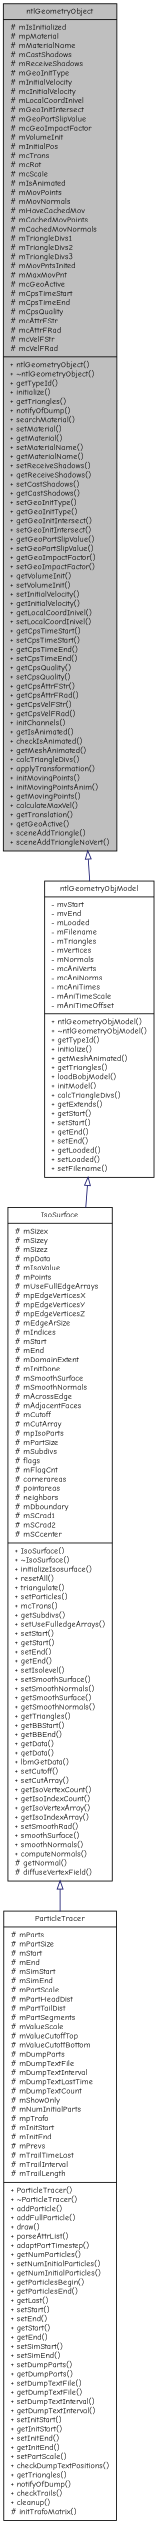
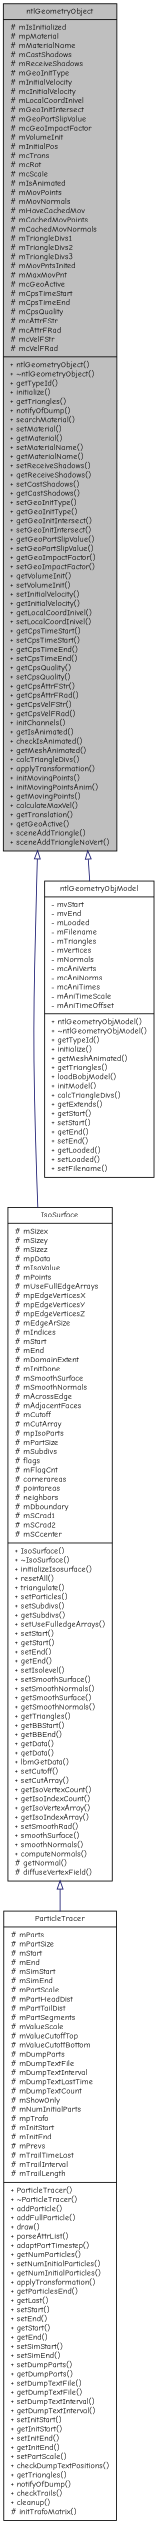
edge "IsoSurface" -> "ntlGeometryObjModel": now "IsoSurface" -> "ntlGeometryObject"
node "IsoSurface": text "+ mcTrans()" -> "+ setSubdivs()"
node "ParticleTracer": text "+ getParticlesBegin()" -> "+ applyTransformation()"
